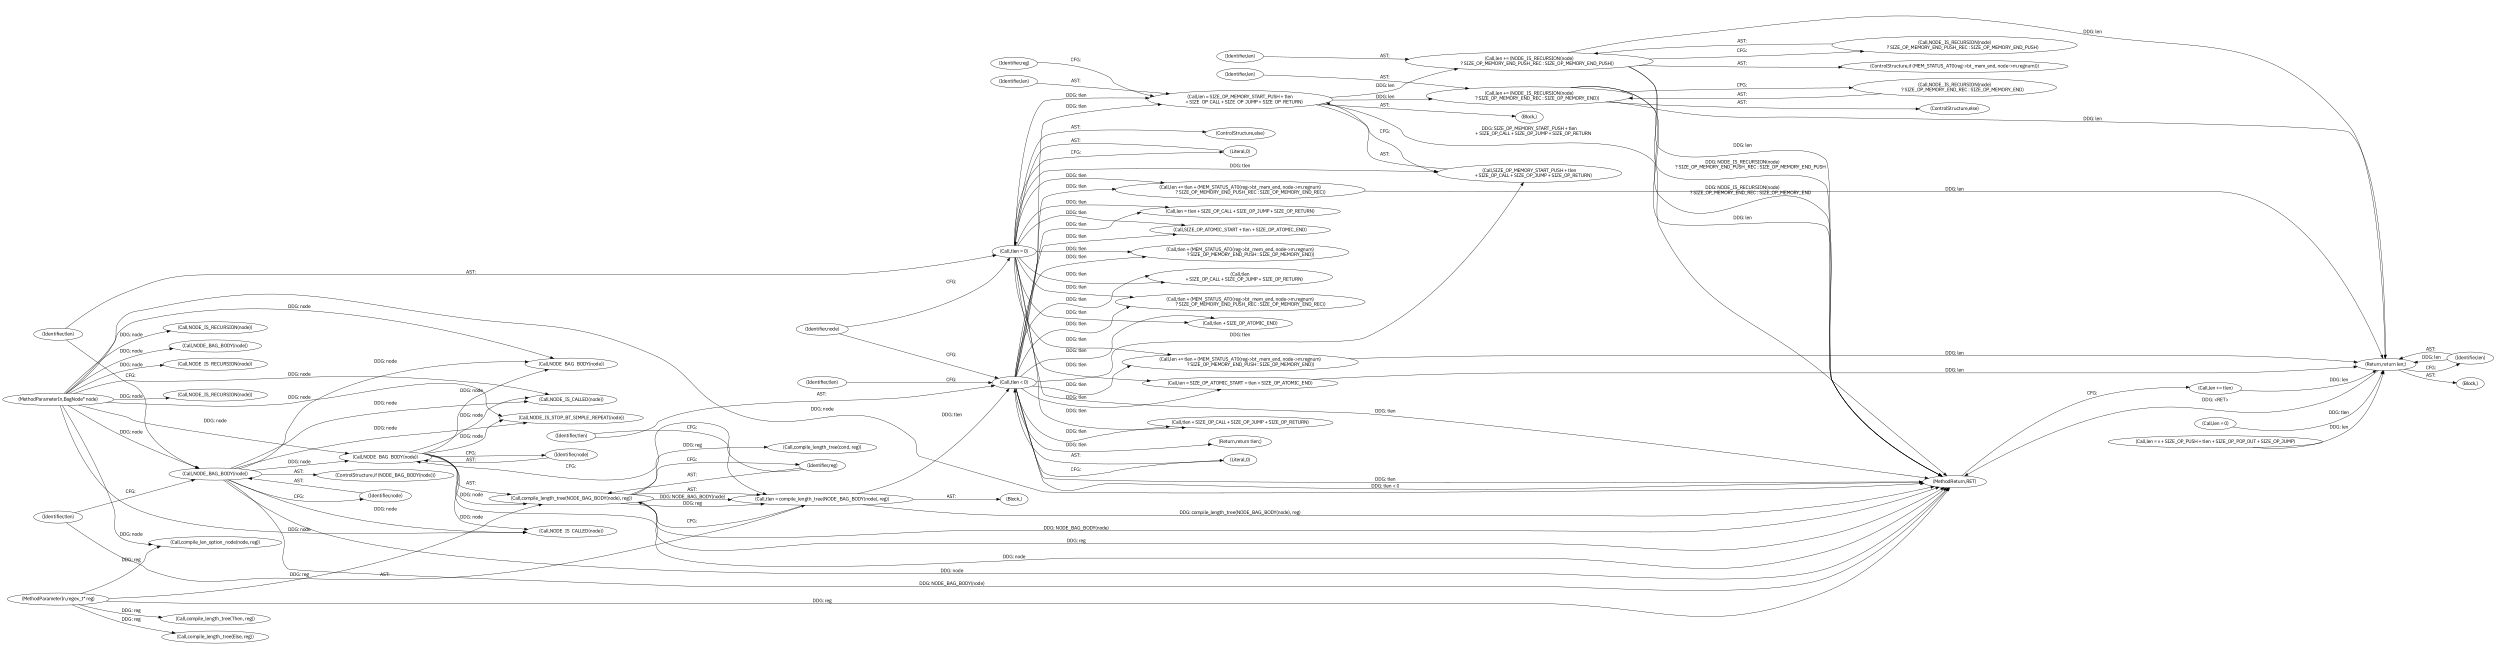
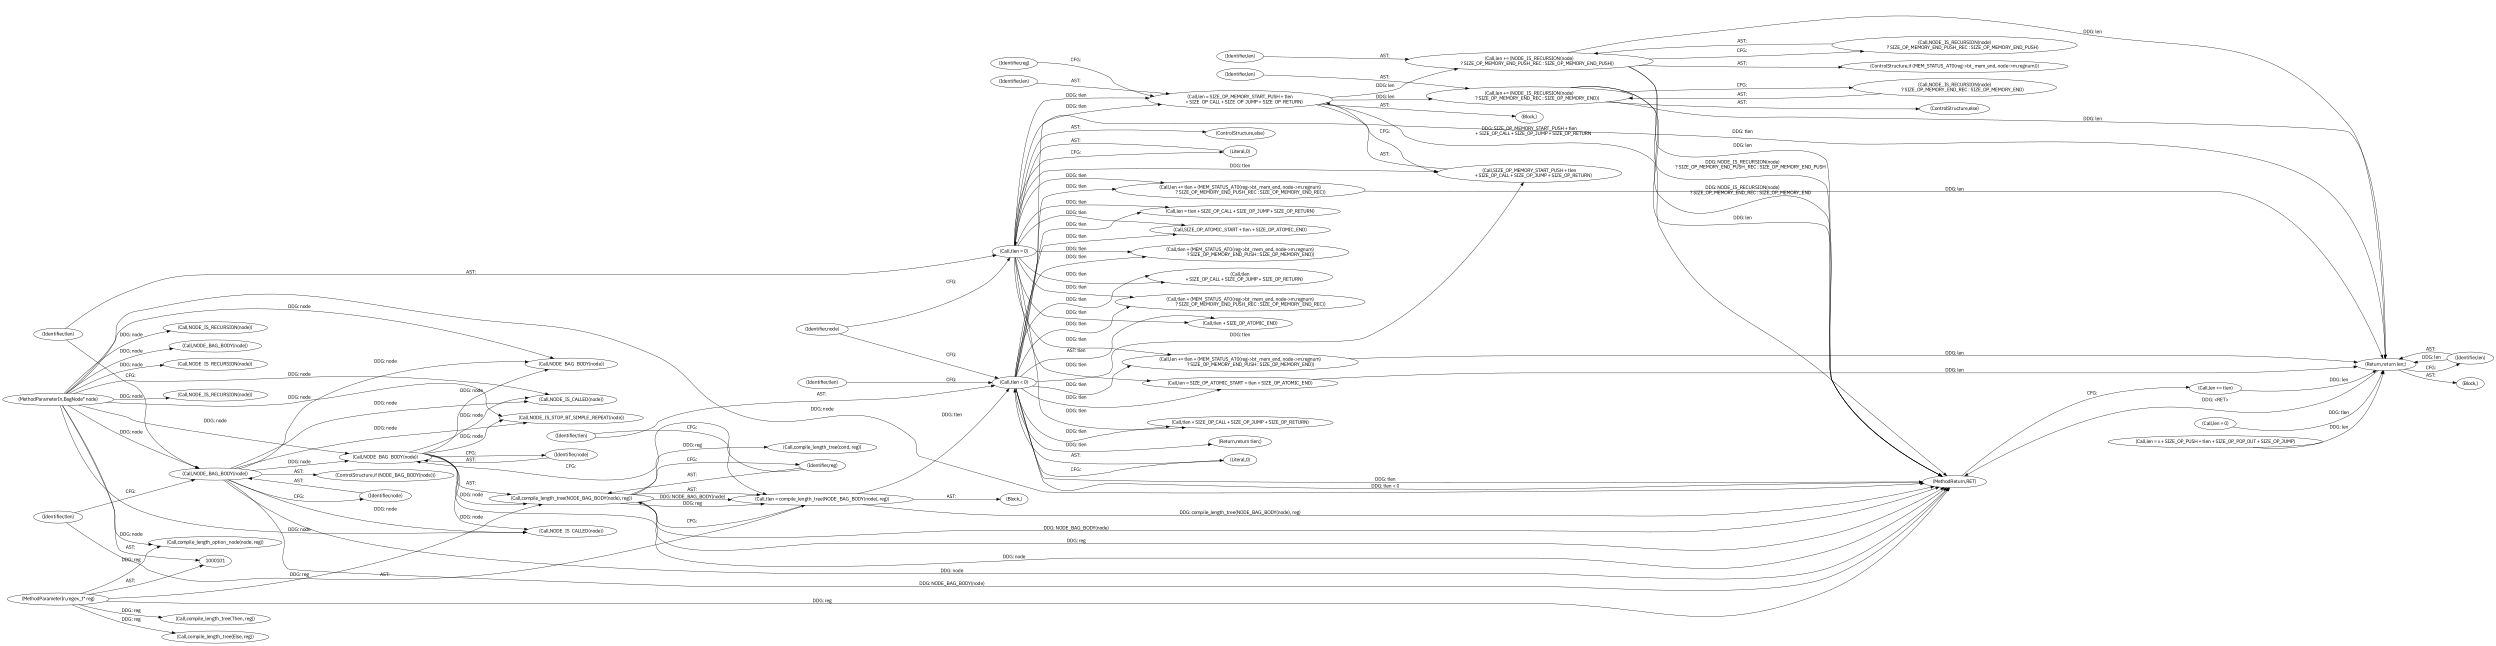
edge "(Call,tlen < 0)" -> "(Call,tlen + SIZE_OP_ATOMIC_END)": label "DDG: tlen" -> "AST: tlen"
edge "(Call,tlen = 0)" -> "(MethodReturn,RET)": now "(Call,tlen = 0)" -> "(Return,return len;)"
node "(Call,compile_len_option_node(node, reg))": label "(Call,compile_len_option_node(node, reg))" -> "(Call,compile_length_option_node(node, reg))"
node "1000101": added
